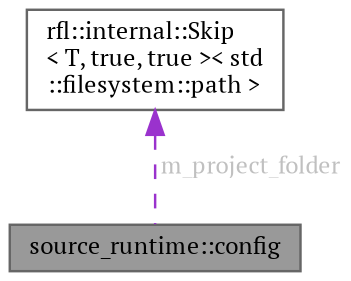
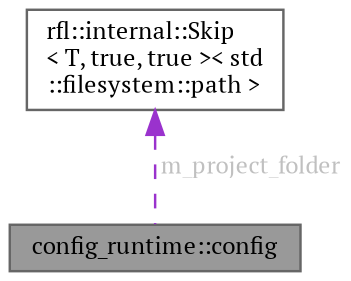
node "source_runtime::config": label "source_runtime::config" -> "config_runtime::config"
